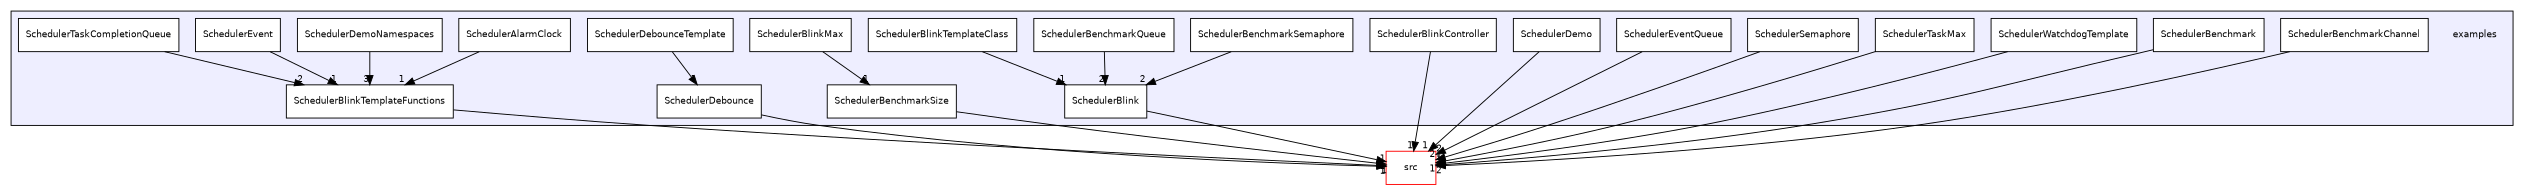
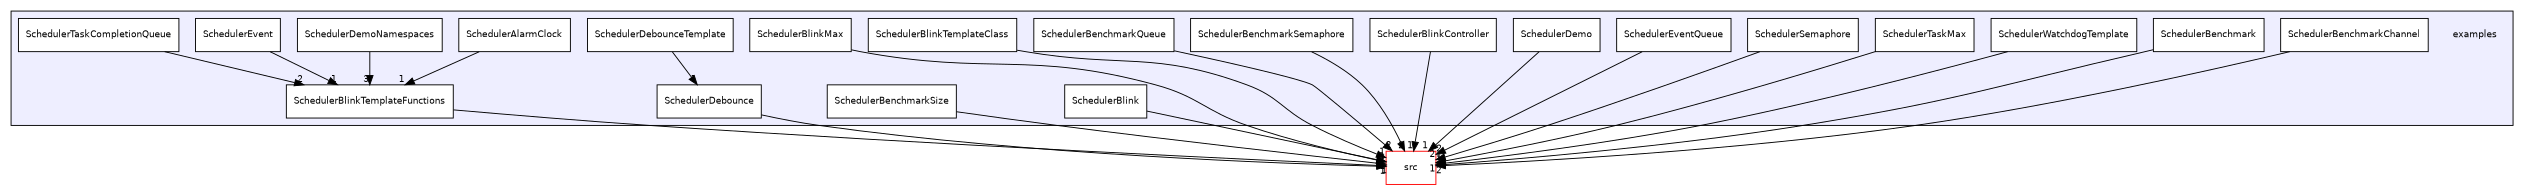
edge "SchedulerBenchmarkQueue" -> "SchedulerBlink": now "SchedulerBenchmarkQueue" -> "src"
edge "SchedulerBlinkMax" -> "SchedulerBenchmarkSize": now "SchedulerBlinkMax" -> "src"
edge "SchedulerBlinkTemplateClass" -> "SchedulerBlink": now "SchedulerBlinkTemplateClass" -> "src"
edge "SchedulerBenchmarkSemaphore" -> "SchedulerBlink": now "SchedulerBenchmarkSemaphore" -> "src"
